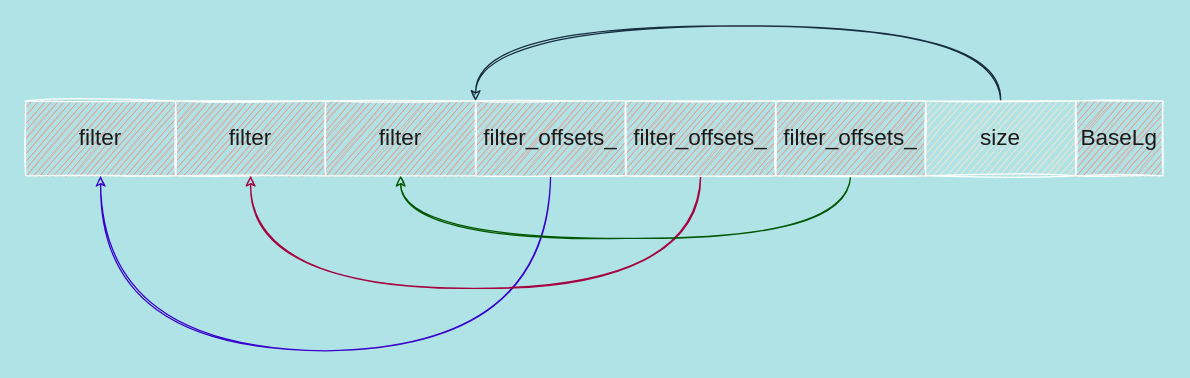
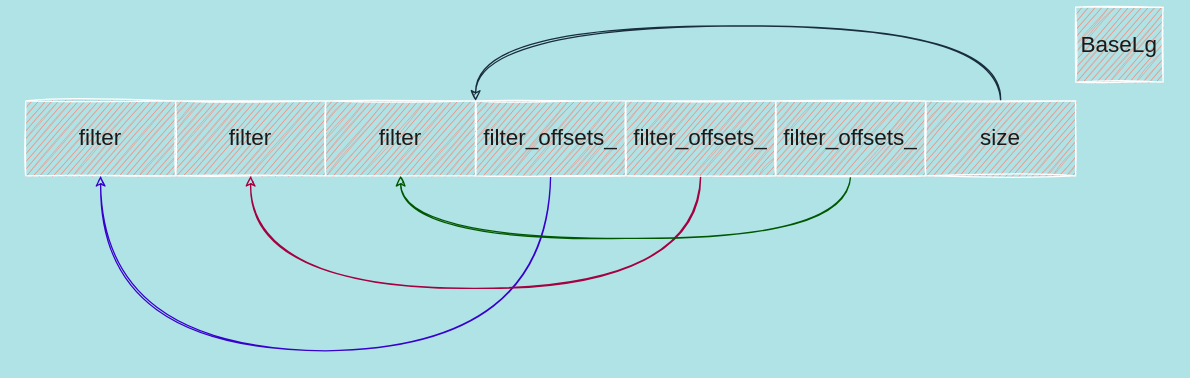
node "size": fillcolor #ffe6cc -> #f08e81
node "BaseLg": moved (1119, 138) -> (1119, 44)
